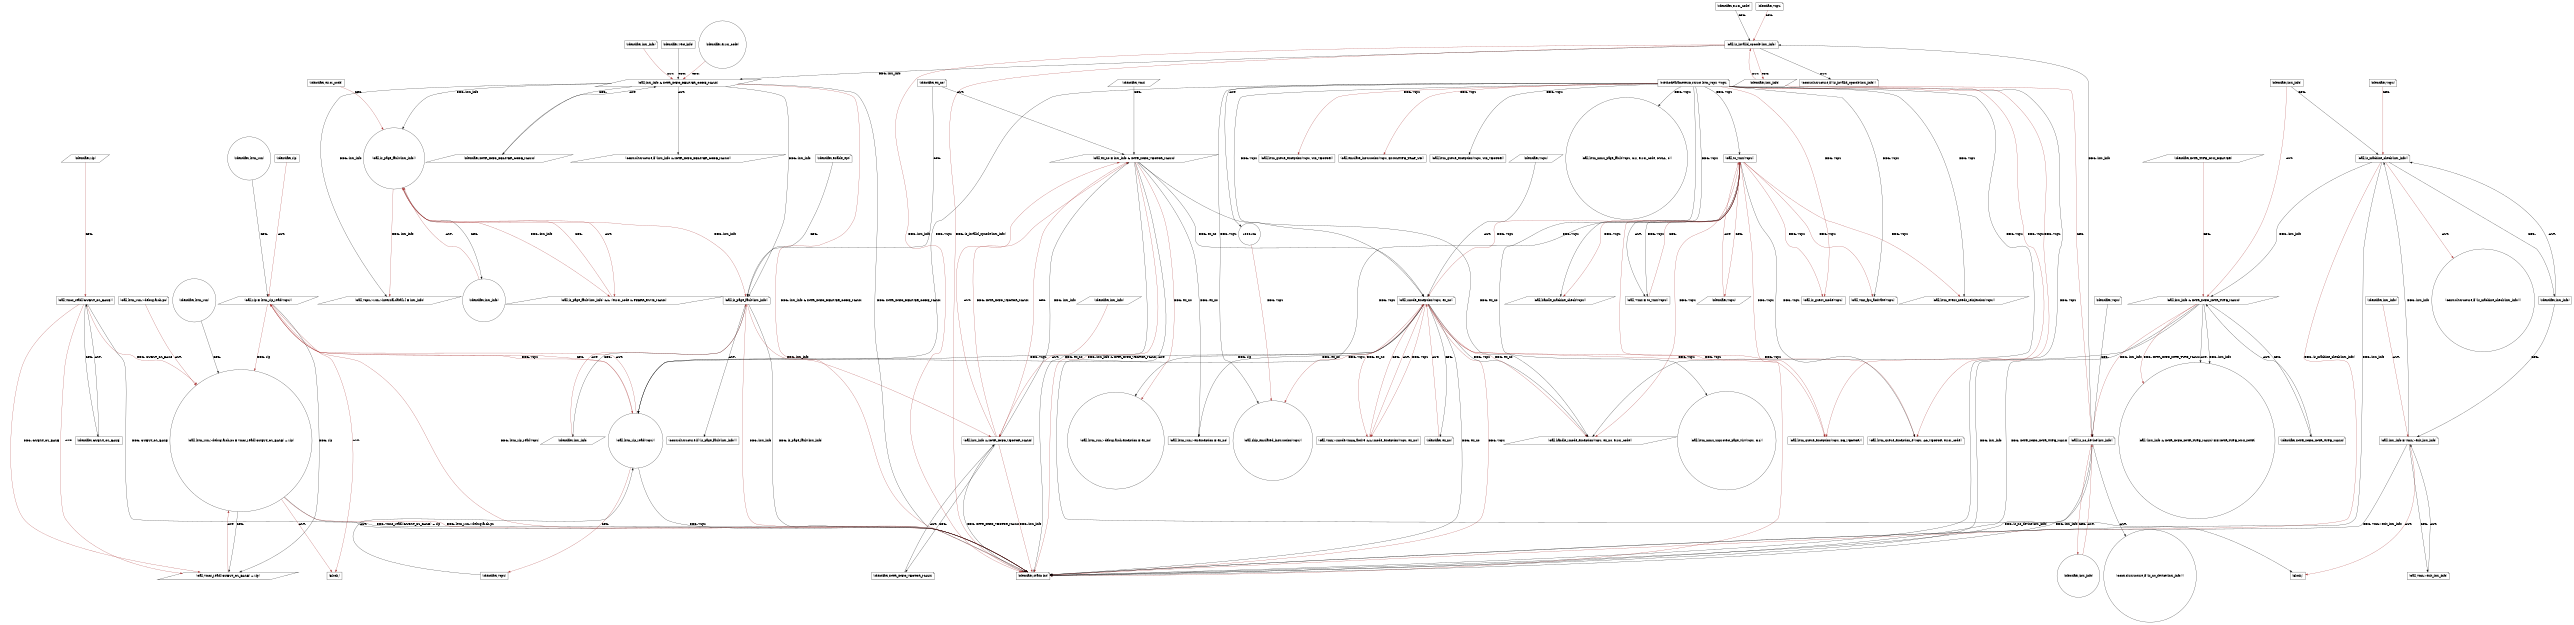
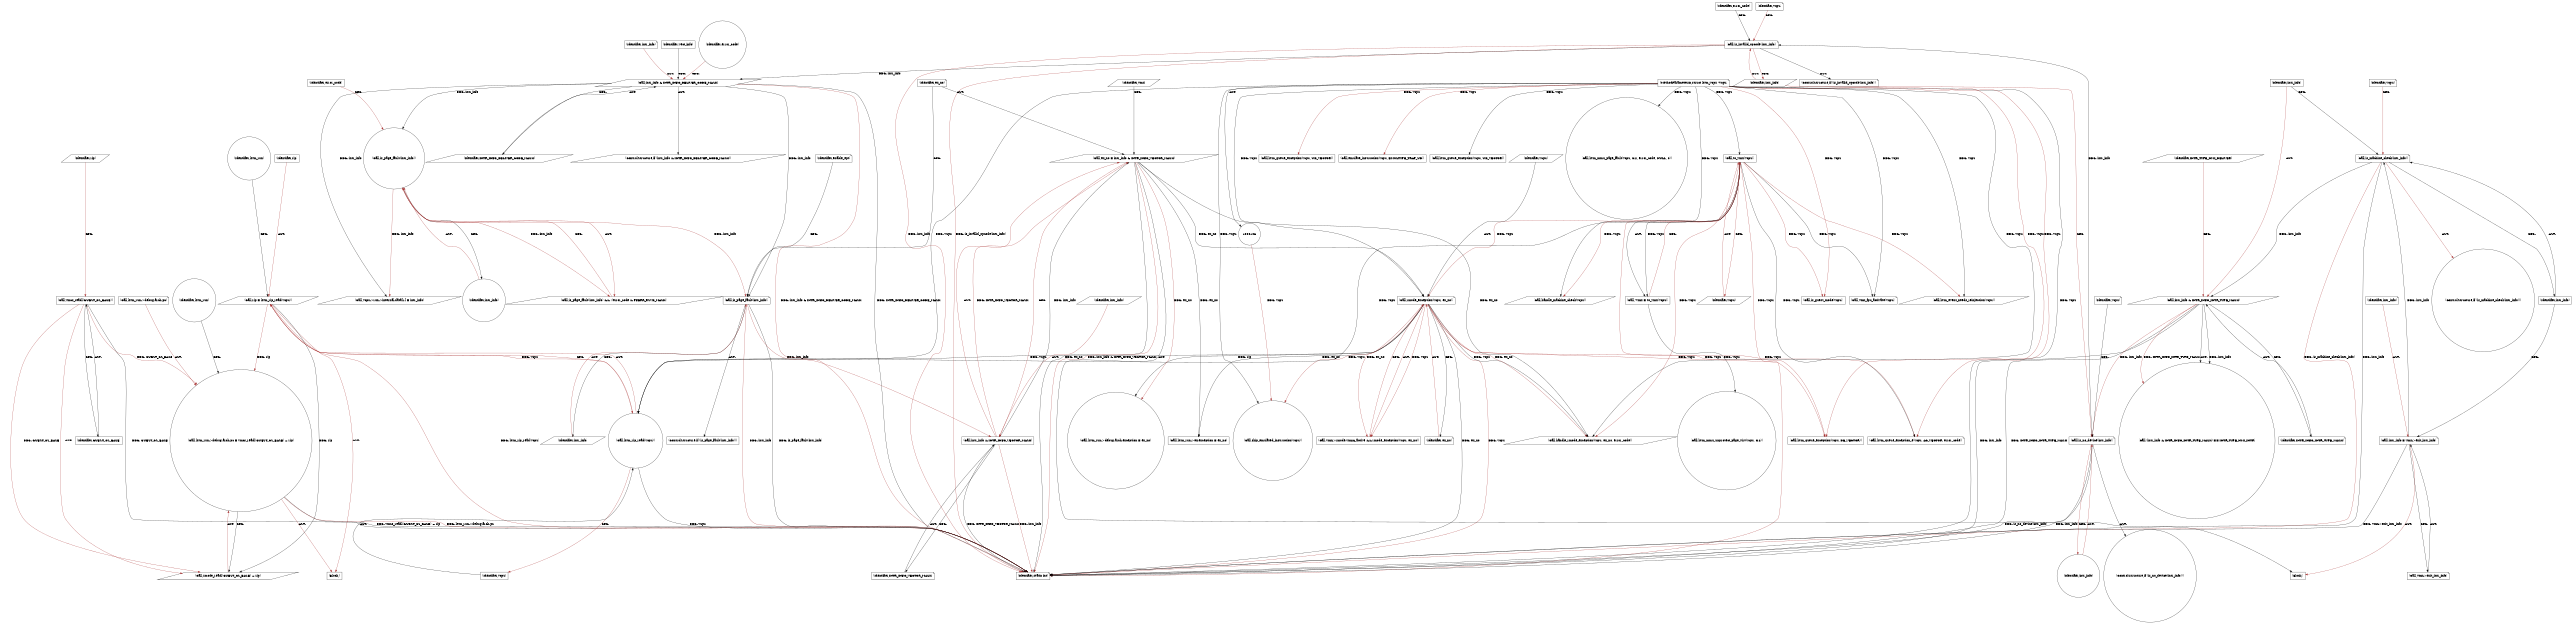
edge "(Call,to_vmx(vcpu))" -> "(Call,vmx_fpu_activate(vcpu))": color brown -> black
edge "(MethodParameterIn,struct kvm_vcpu *vcpu)" -> "(Call,kvm_mmu_unprotect_page_virt(vcpu, cr2))": now "(Call,*vmx = to_vmx(vcpu))" -> "(Call,kvm_mmu_unprotect_page_virt(vcpu, cr2))"
node "(Call,vmcs_readl(GUEST_CS_BASE) + rip)": label "(Call,vmcs_readl(GUEST_CS_BASE) + rip)" -> "(Call,rmode_readl(GUEST_CS_BASE) + rip)"
